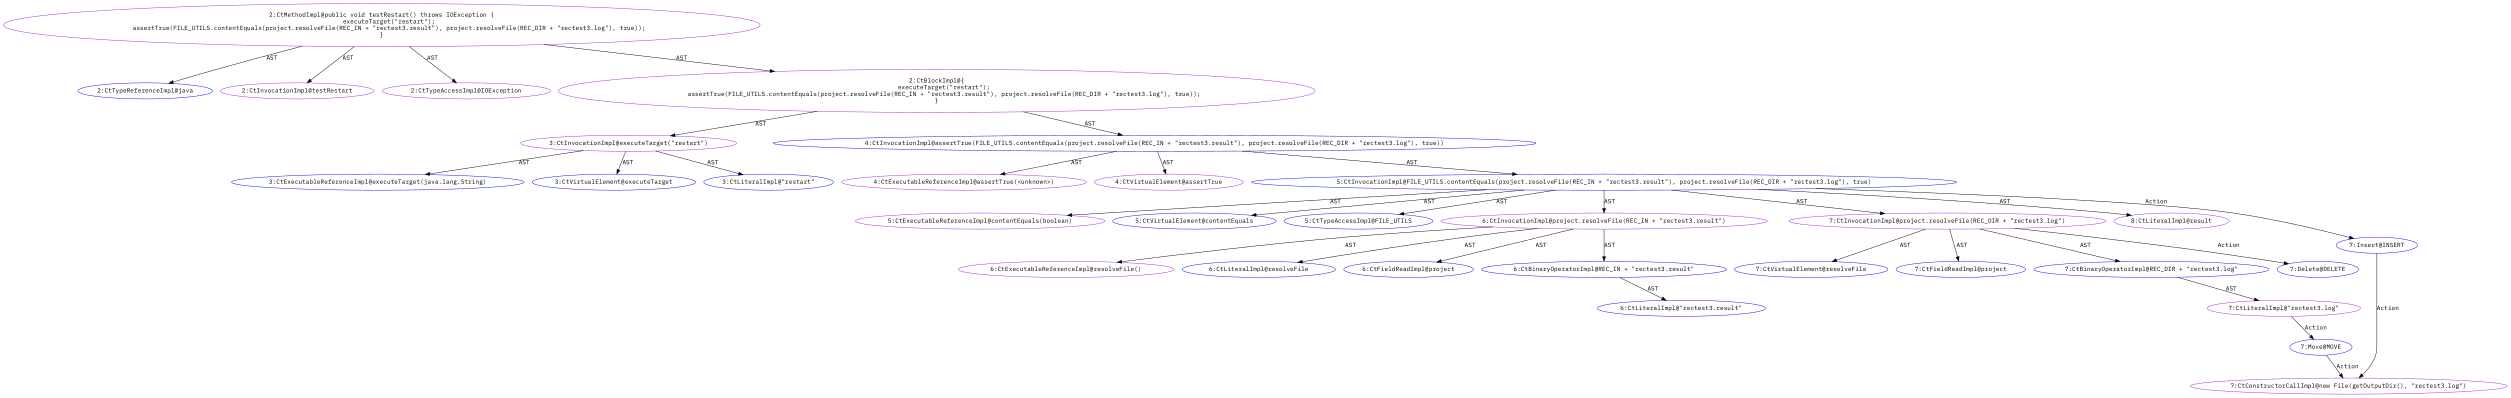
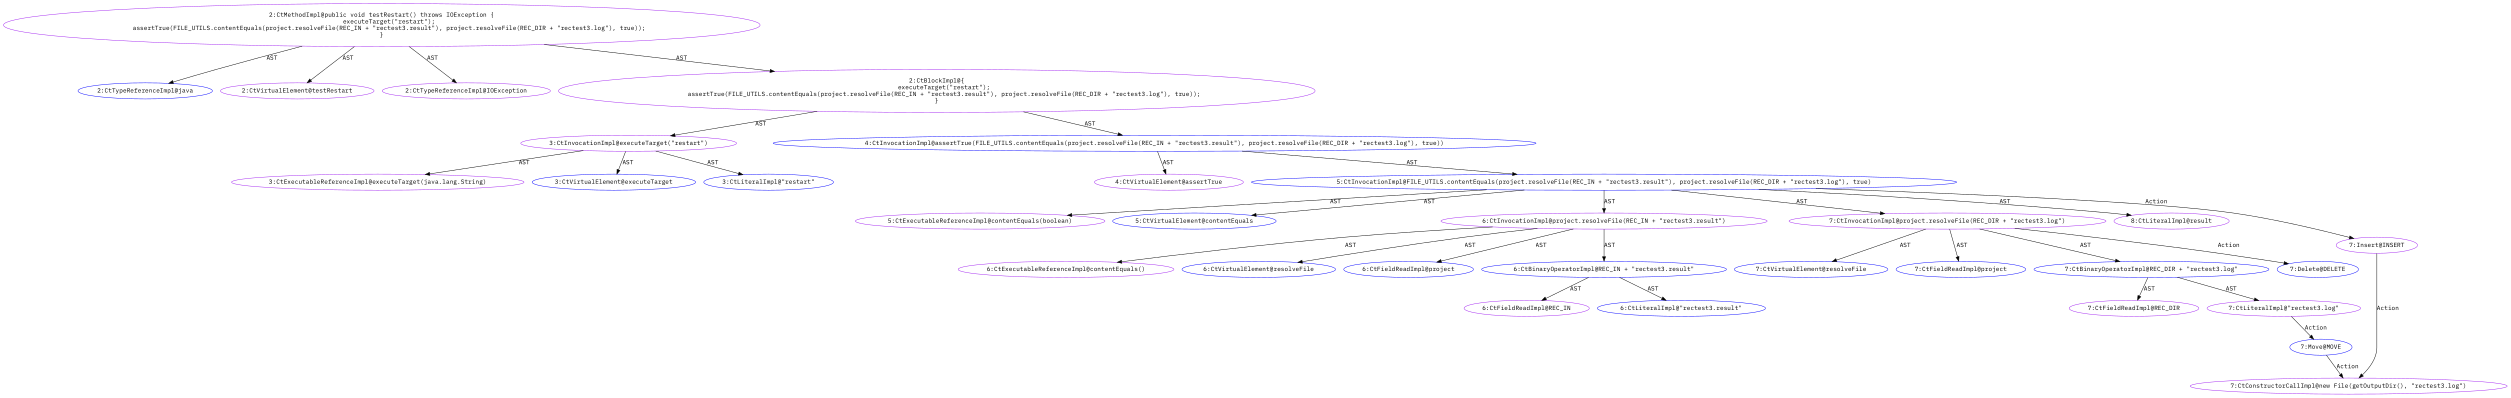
node "2:CtInvocationImpl@testRestart": label "2:CtInvocationImpl@testRestart" -> "2:CtVirtualElement@testRestart"
node "2:CtTypeAccessImpl@IOException": label "2:CtTypeAccessImpl@IOException" -> "2:CtTypeReferenceImpl@IOException"
node "3:CtExecutableReferenceImpl@executeTarget(java.lang.String)": color blue -> purple
node "4:CtExecutableReferenceImpl@assertTrue(<unknown>)": removed
node "5:CtTypeAccessImpl@FILE_UTILS": removed
node "7:Insert@INSERT": color blue -> purple
node "6:CtExecutableReferenceImpl@resolveFile()": label "6:CtExecutableReferenceImpl@resolveFile()" -> "6:CtExecutableReferenceImpl@contentEquals()"
node "6:CtLiteralImpl@resolveFile": label "6:CtLiteralImpl@resolveFile" -> "6:CtVirtualElement@resolveFile"
node "6:CtFieldReadImpl@REC_IN": added
node "7:CtFieldReadImpl@REC_DIR": added
